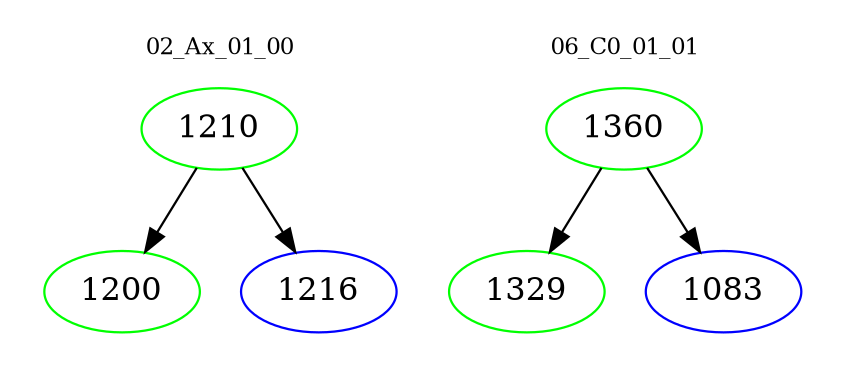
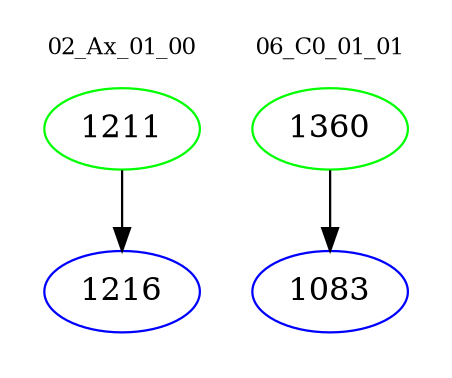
node "1210": label "1210" -> "1211"
node "1200": removed
node "1329": removed
